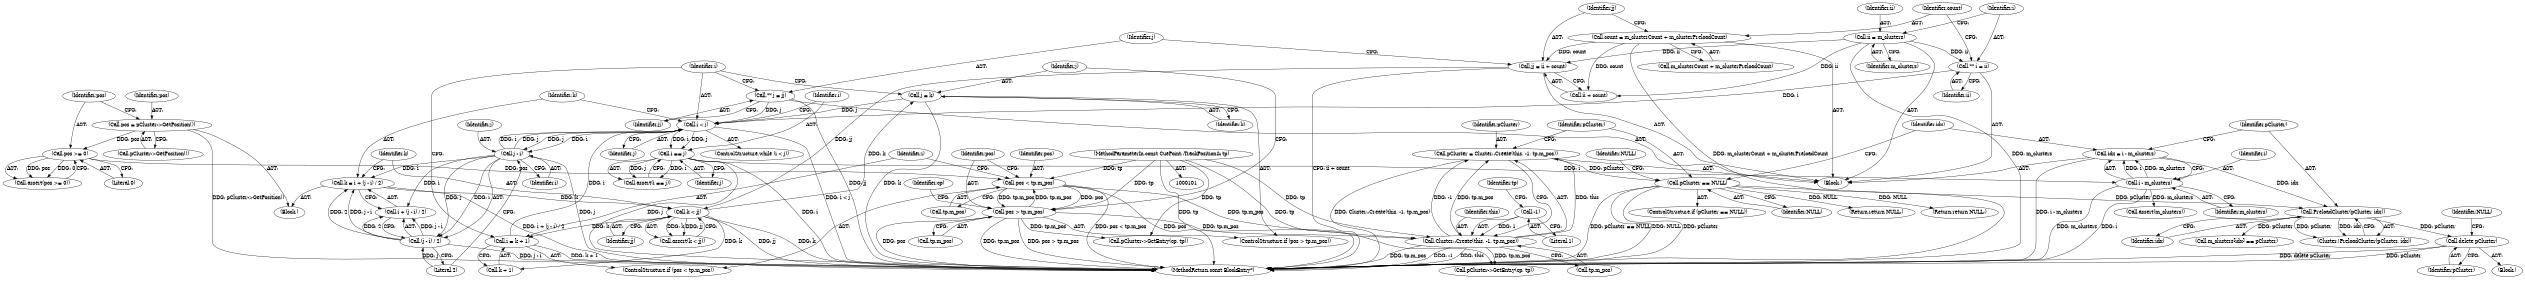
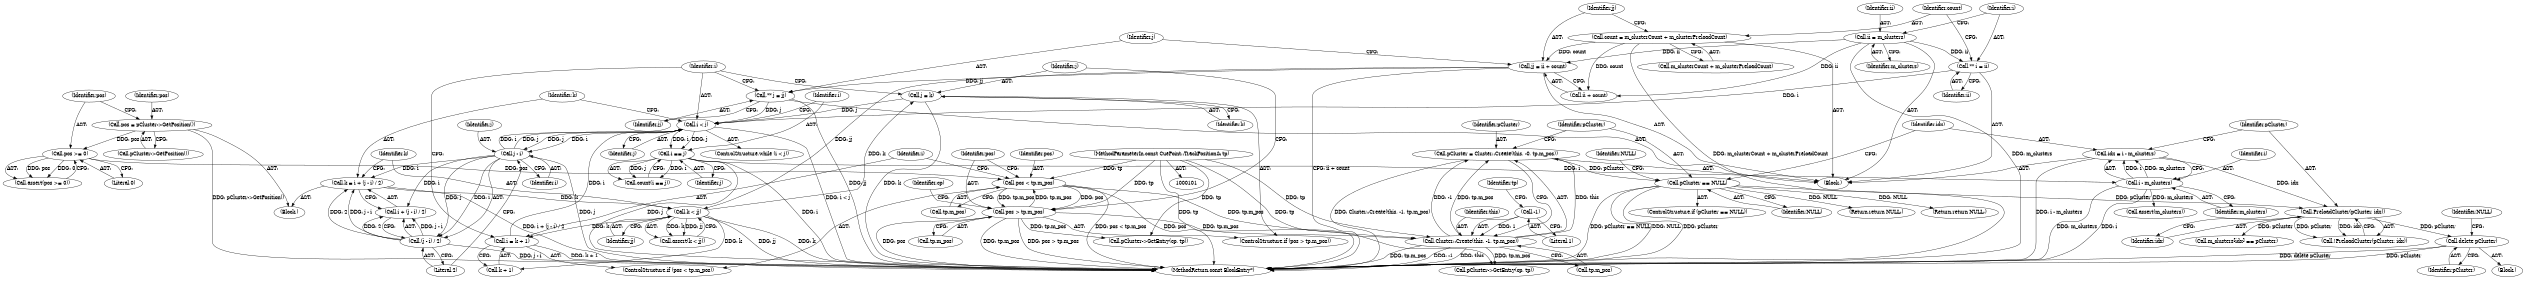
edge "(Call,jj = ii + count)" -> "(Call,** j = jj)": added, label "DDG: jj"
node "(Call,pCluster = Cluster::Create(this, -1, tp.m_pos))": label "(Call,pCluster = Cluster::Create(this, -1, tp.m_pos))" -> "(Call,pCluster = Cluster::Create(this, -0, tp.m_pos))"
node "(Call,assert(i == j))": label "(Call,assert(i == j))" -> "(Call,count(i == j))"
node "(Cluster,!PreloadCluster(pCluster, idx))": label "(Cluster,!PreloadCluster(pCluster, idx))" -> "(Call,!PreloadCluster(pCluster, idx))"
edge "(Literal,2)" -> "(Call,(j - i) / 2)": label "DDG: j" -> "AST: "
